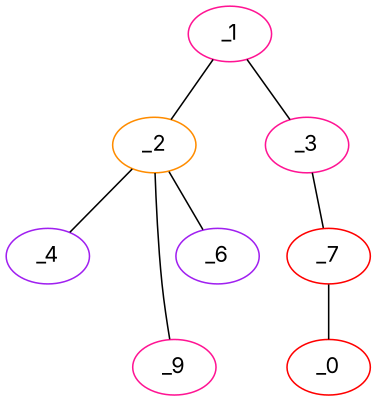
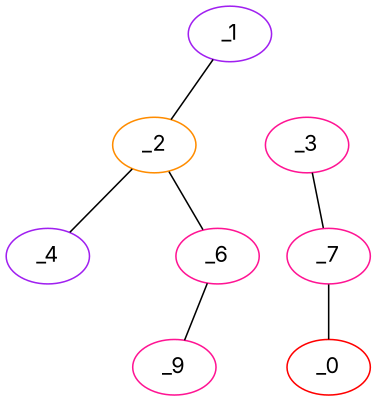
node "_1": color deeppink -> purple
edge "_1" -- "_3": removed
edge "_2" -- "_9": now "_6" -- "_9"
node "_6": color purple -> deeppink
node "_7": color red -> deeppink
